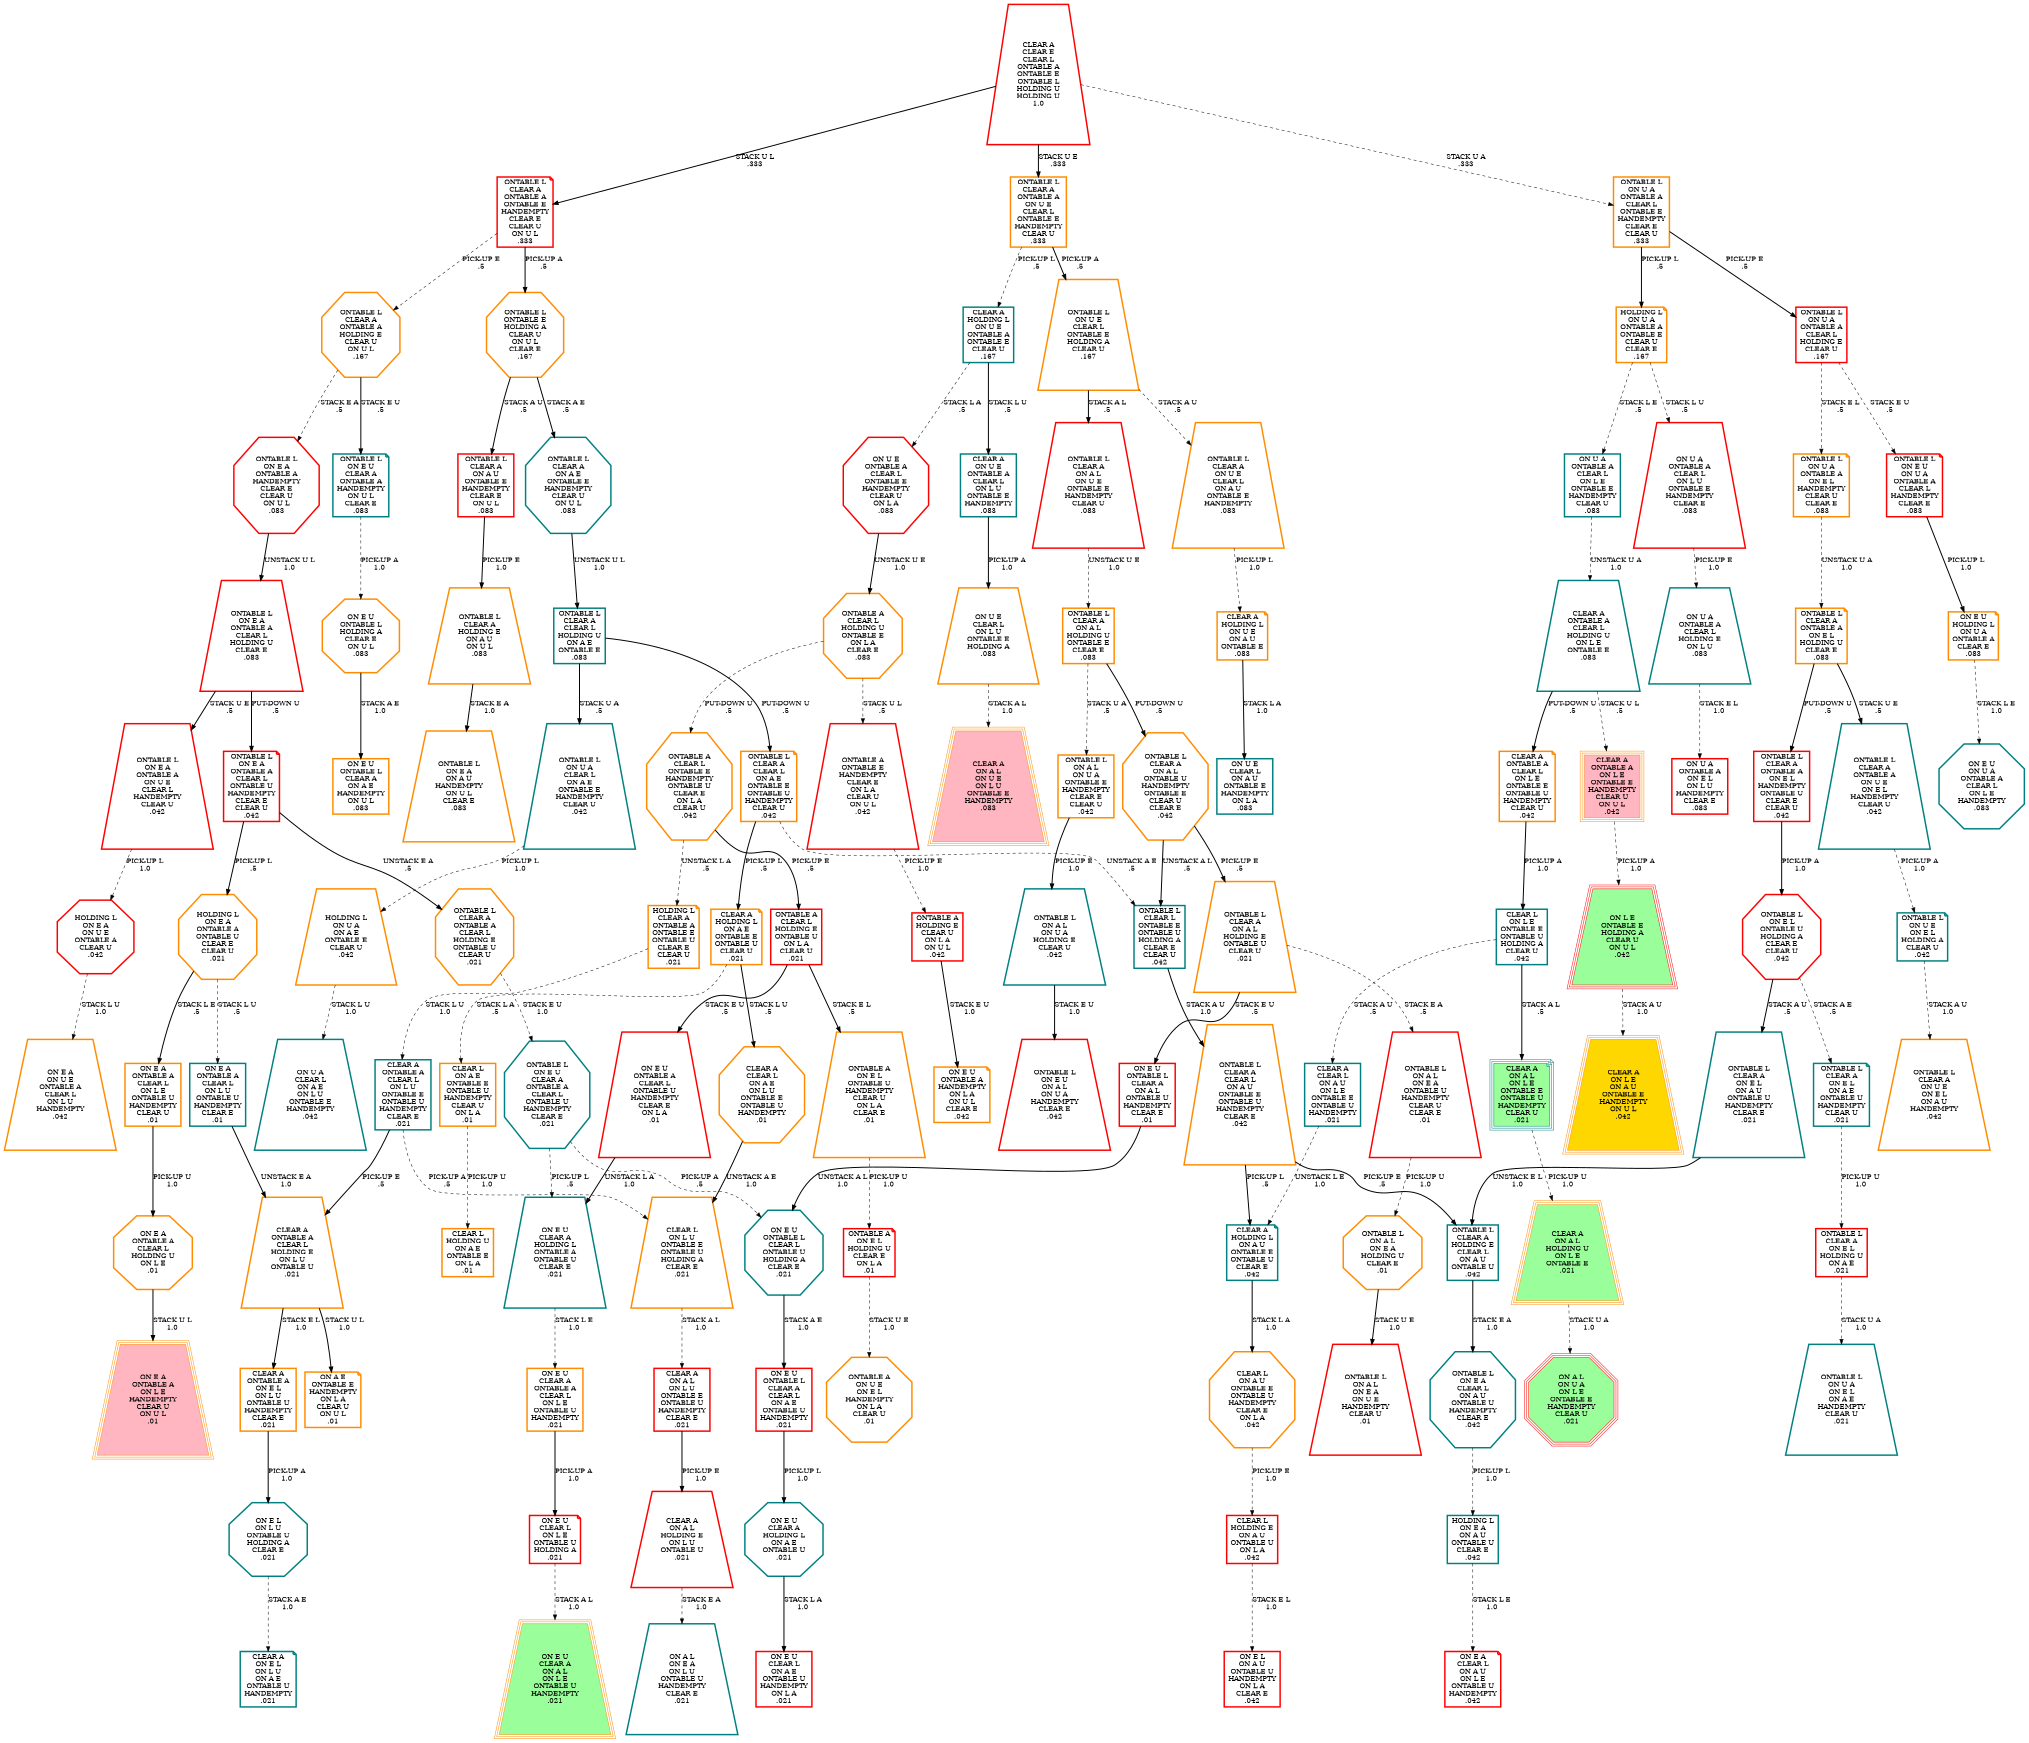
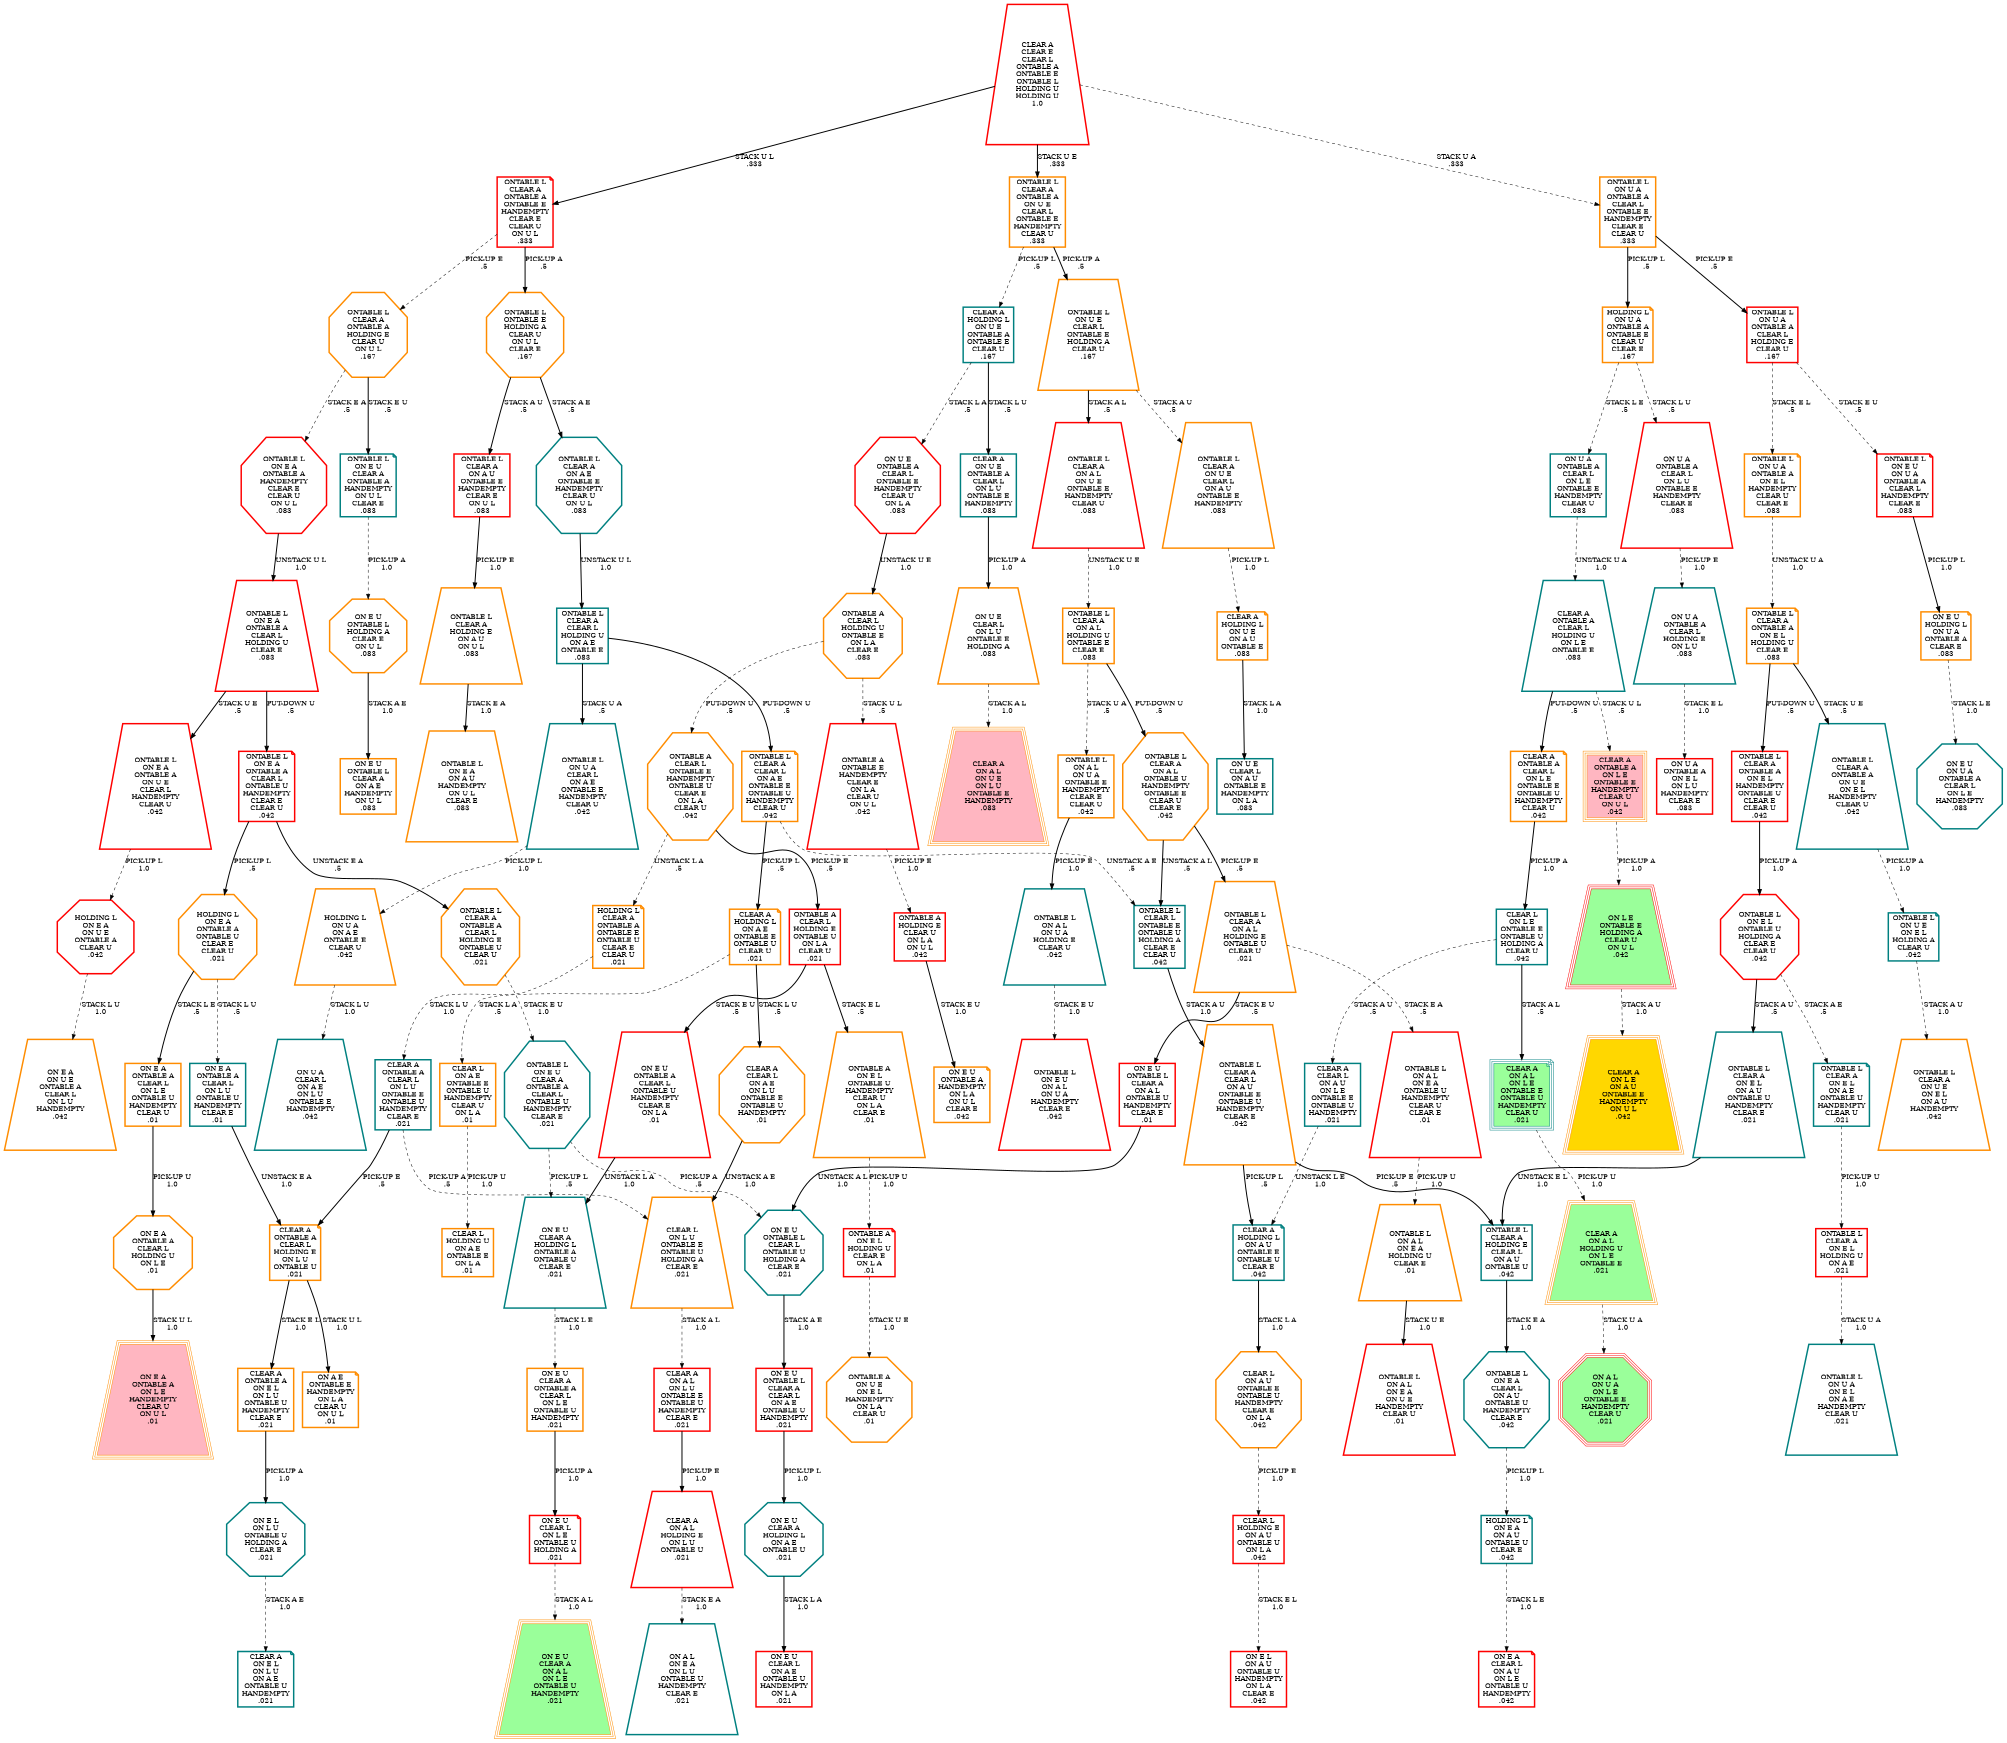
edge "ONTABLE L ON A L ON U A HOLDING E CLEAR U .042" -> "ONTABLE L ON E U ON A L ON U A HANDEMPTY CLEAR E .042": style bold -> dashed
node "CLEAR A ONTABLE A CLEAR L HOLDING E ON L U ONTABLE U .021": shape trapezium -> note
node "ONTABLE L ON A L ON E A HOLDING U CLEAR E .01": shape octagon -> trapezium
node "HOLDING L ON E A ON A U ONTABLE U CLEAR E .042": shape box -> note
